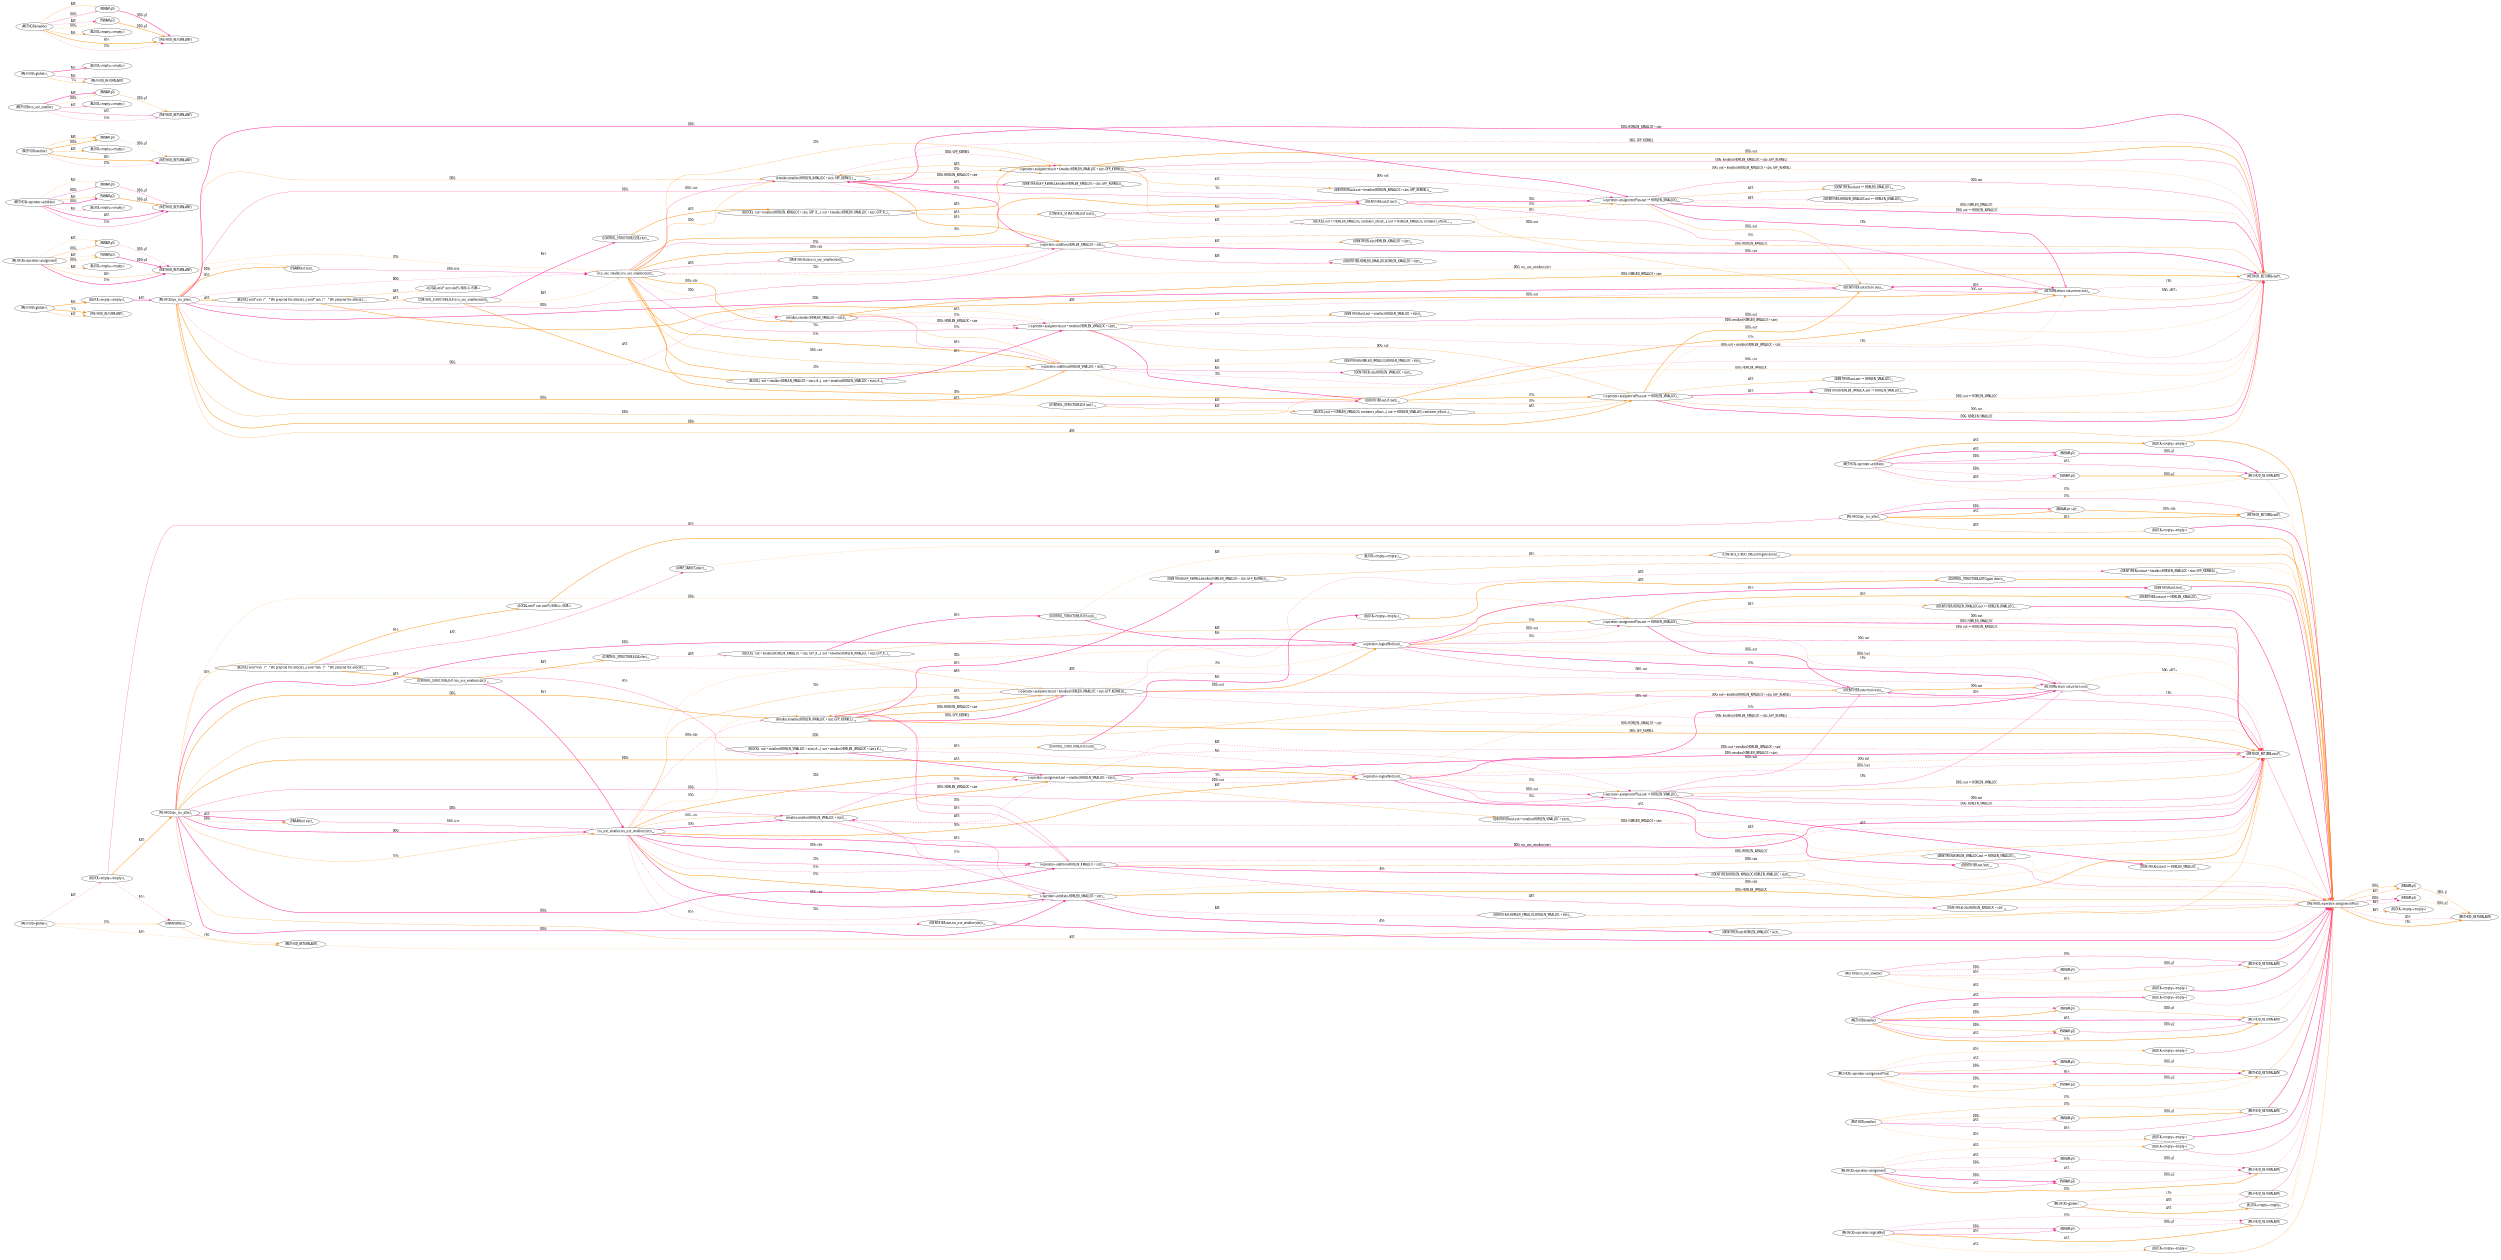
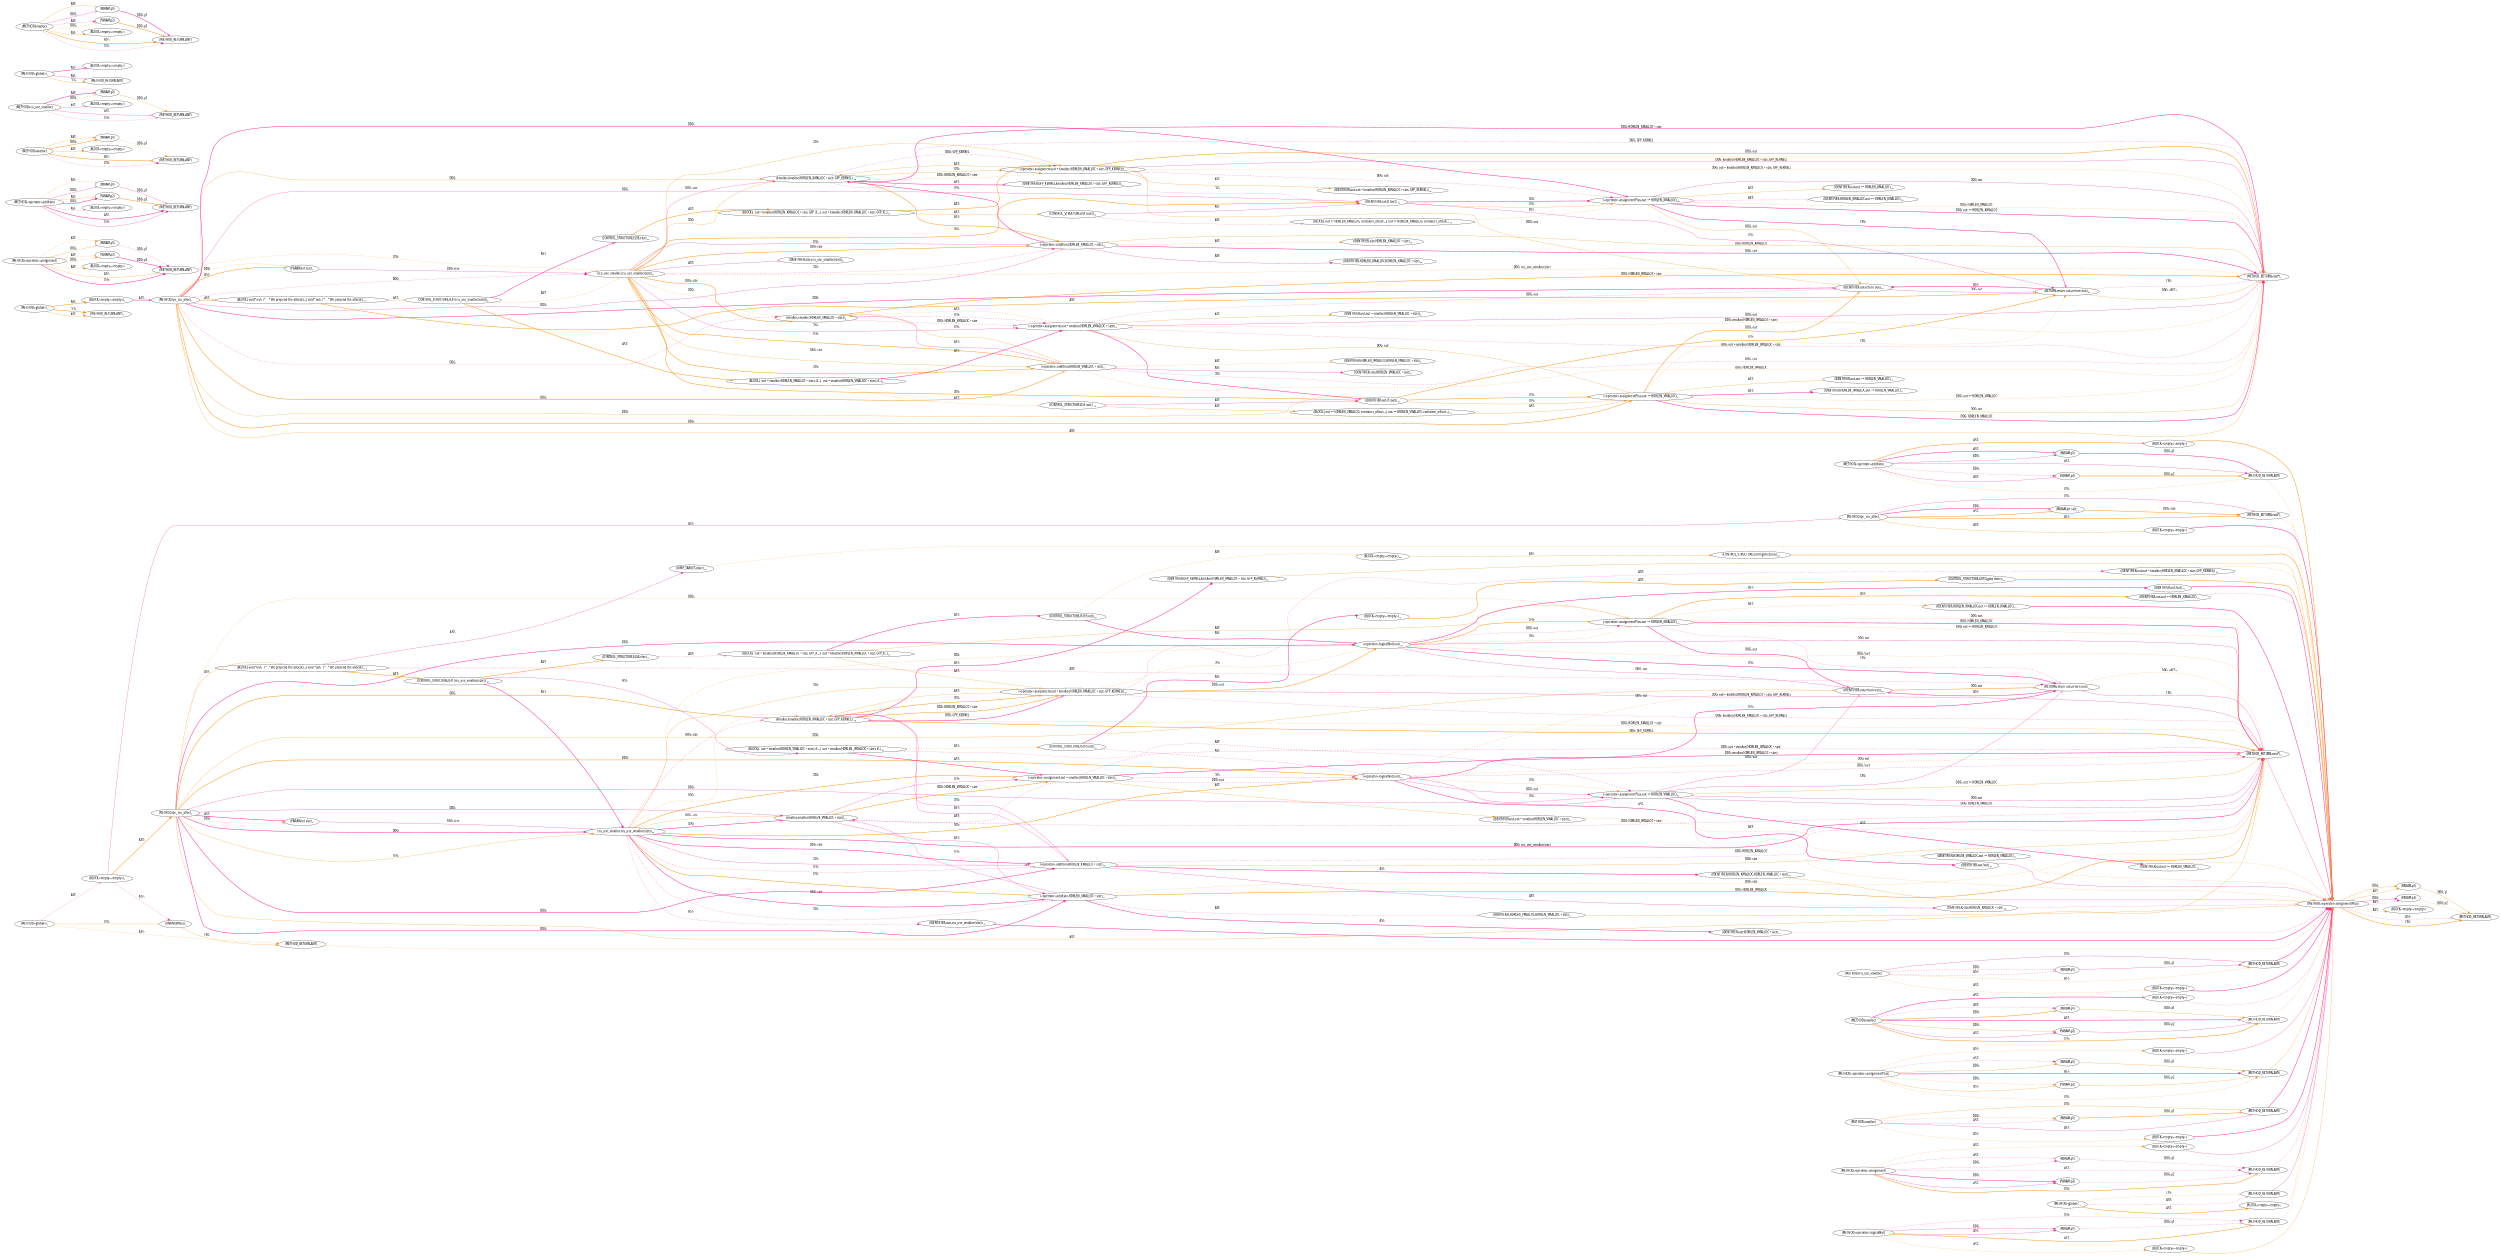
node "<(LOCAL,void* out: void*)<SUB>3</SUB>>": removed
node "<(LOCAL,void* out: void*)<SUB>4</SUB>>": removed
